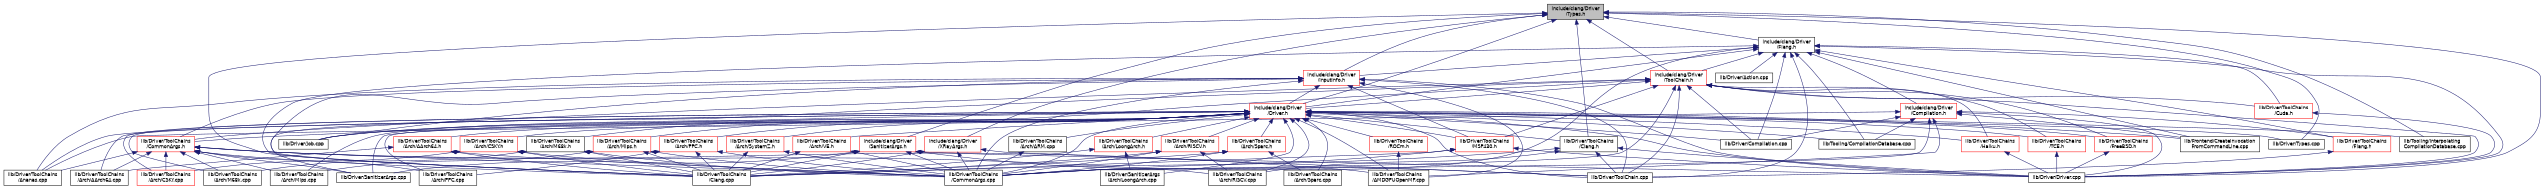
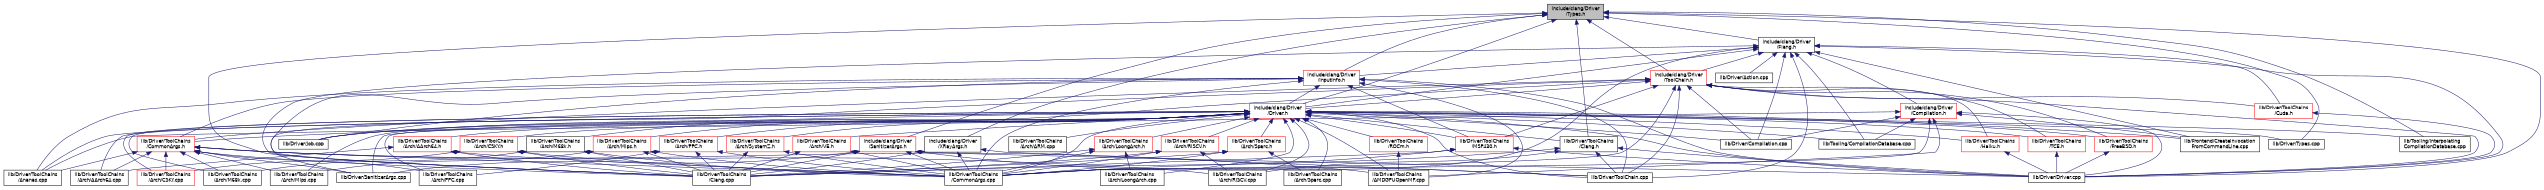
node "include/clang/Driver /XRayArgs.h": color red -> black
node "lib/Driver/ToolChains /Flang.h": removed
edge "lib/Driver/ToolChains /CommonArgs.cpp" -> "lib/Driver/ToolChains /Arch/ARM.cpp": now "lib/Driver/ToolChains /CommonArgs.cpp" -> "lib/Driver/ToolChains /Arch/LoongArch.h"
node "lib/Driver/SanitizerArgs /Arch/LoongArch.cpp": label "lib/Driver/SanitizerArgs /Arch/LoongArch.cpp" -> "lib/Driver/ToolChains /Arch/LoongArch.cpp"
